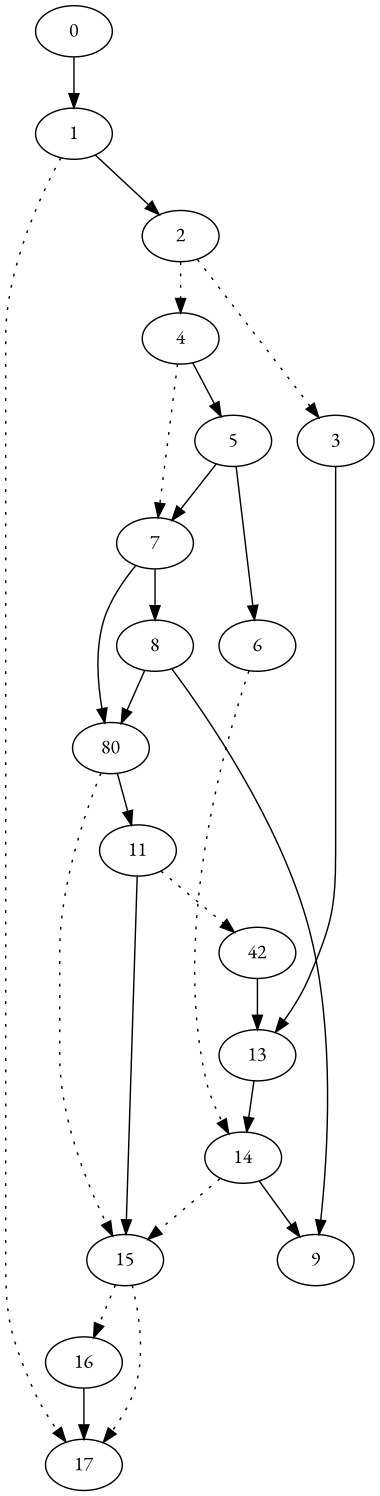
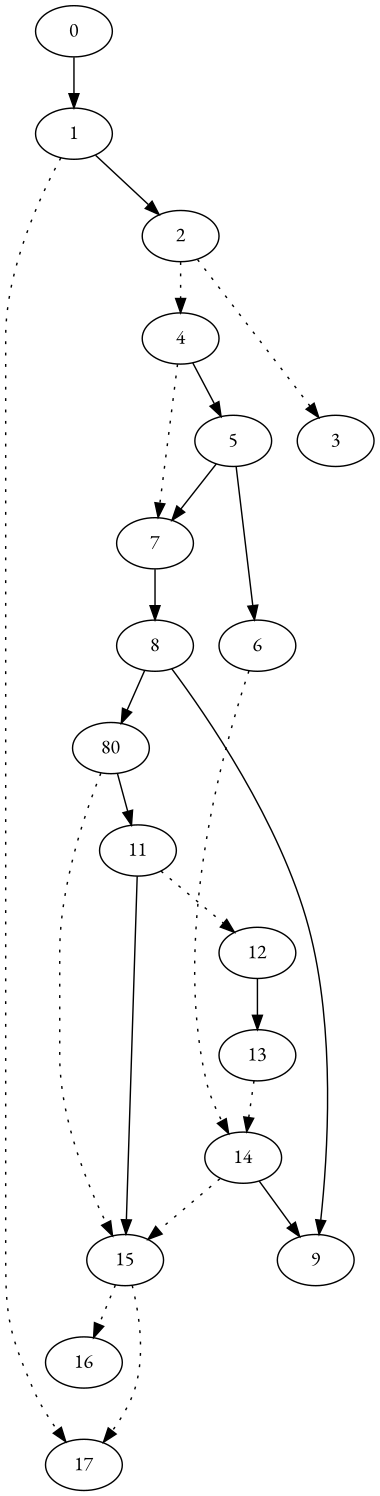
edge "7" -> "80": removed
edge "3" -> "13": removed
node "42": label "42" -> "12"
edge "13" -> "14": style solid -> dotted
edge "16" -> "17": removed
